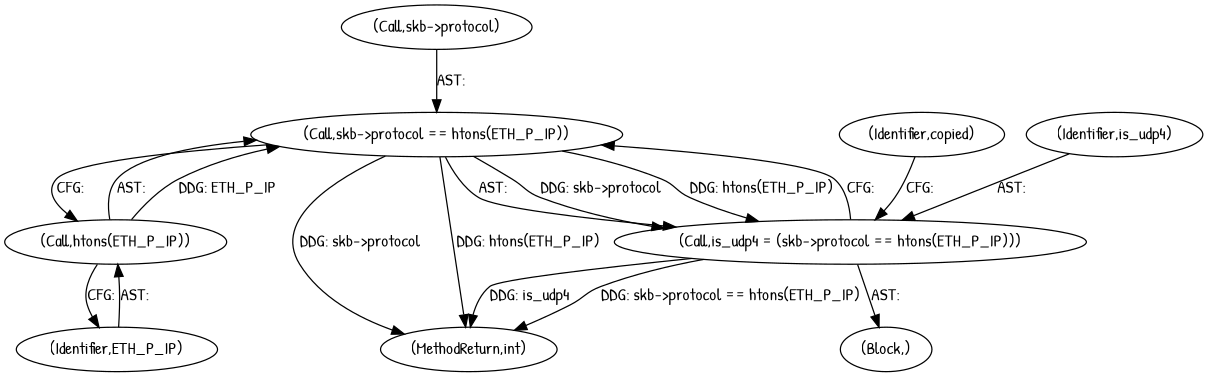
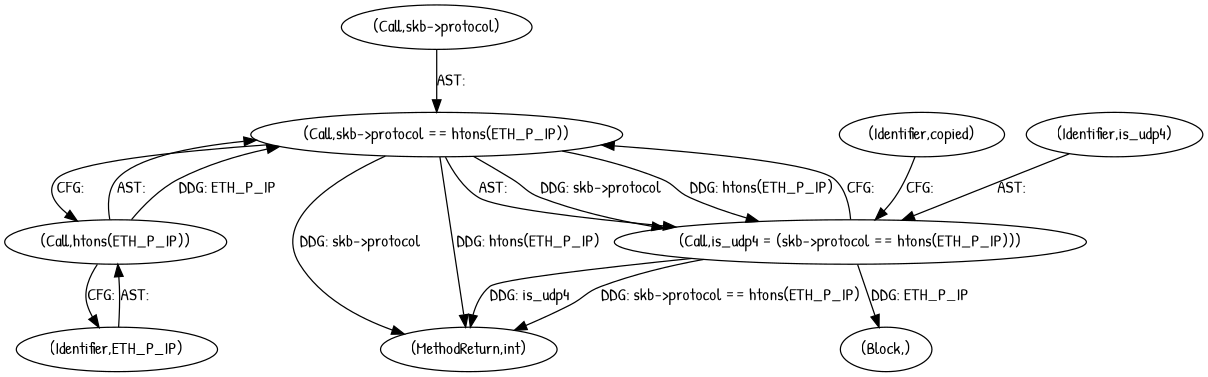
edge "(Call,is_udp4 = (skb->protocol == htons(ETH_P_IP)))" -> "(Block,)": label "AST: " -> "DDG: ETH_P_IP"
